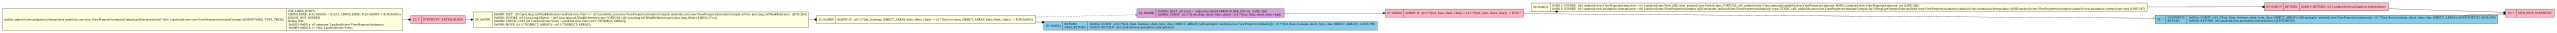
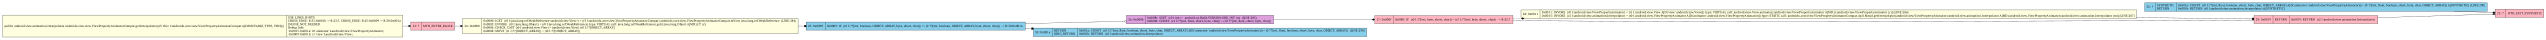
edge "25: 0x0009" -> "26: 0x000b": style dashed -> solid
edge "27: 0x000f" -> "32: ?": now "27: 0x000f" -> "29: 0x0019"
node "22: ?": text "SYNTHETIC_ENTER_BLOCK" -> "MTH_ENTER_BLOCK"
node "25: 0x0009": fillcolor lightyellow -> skyblue
